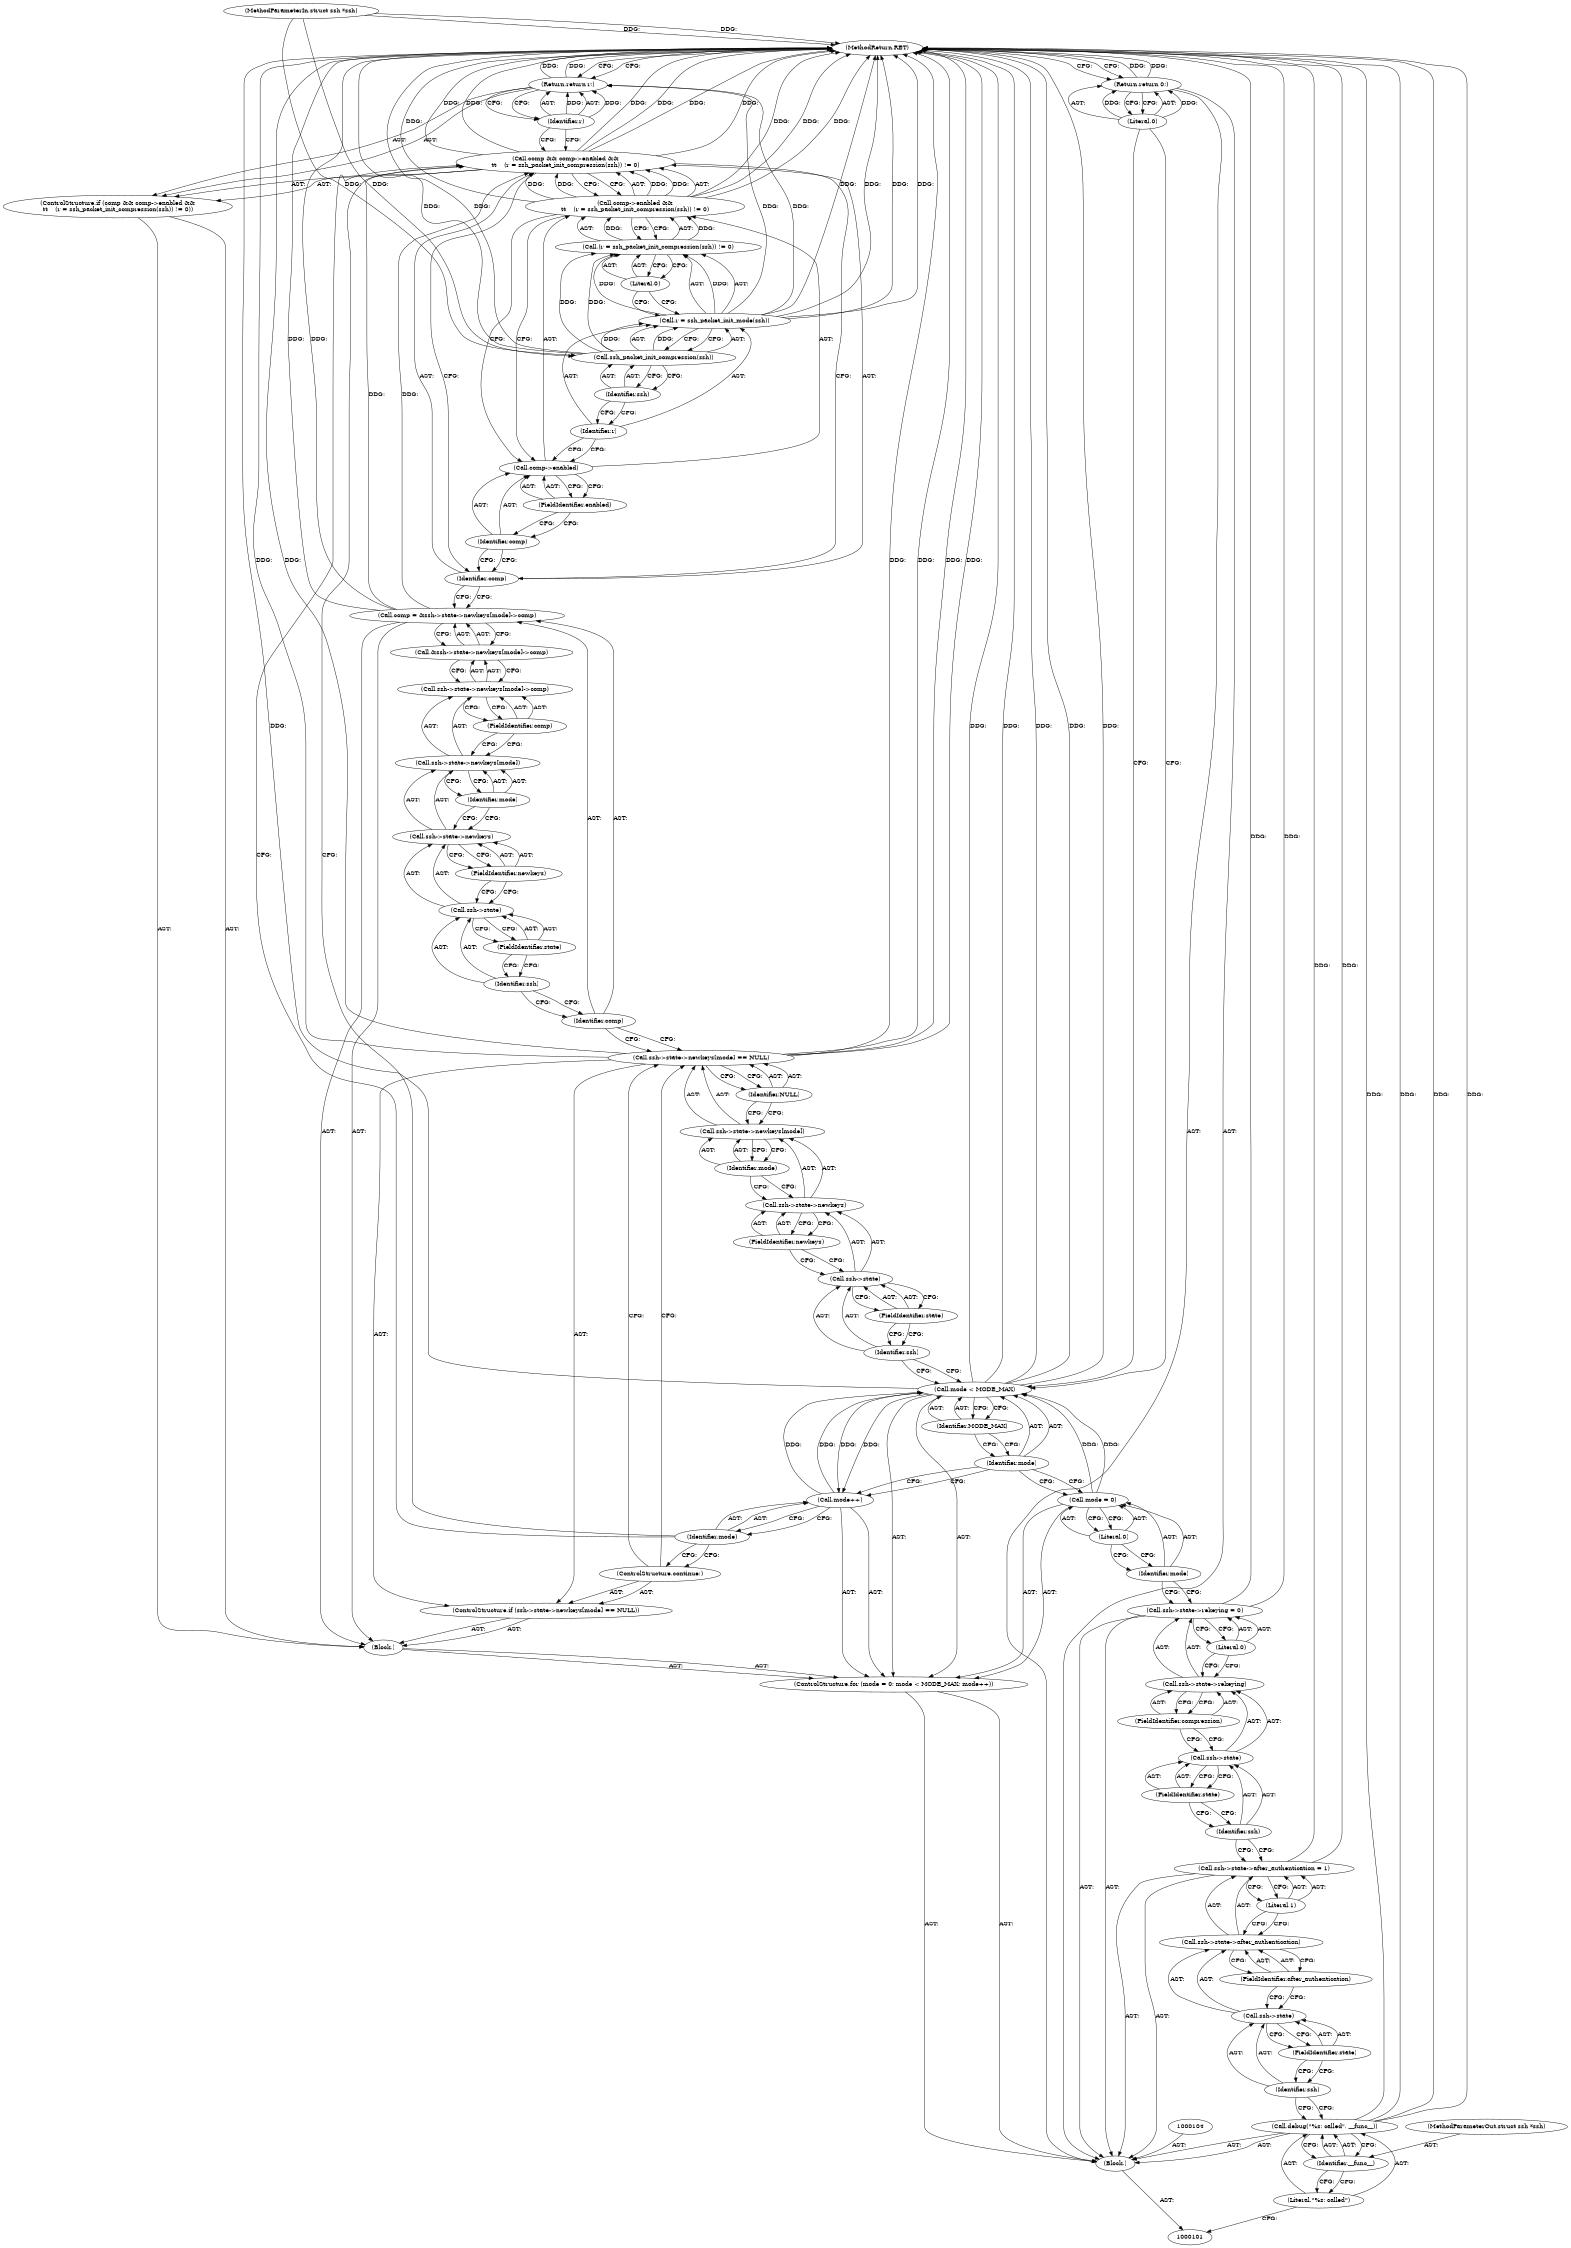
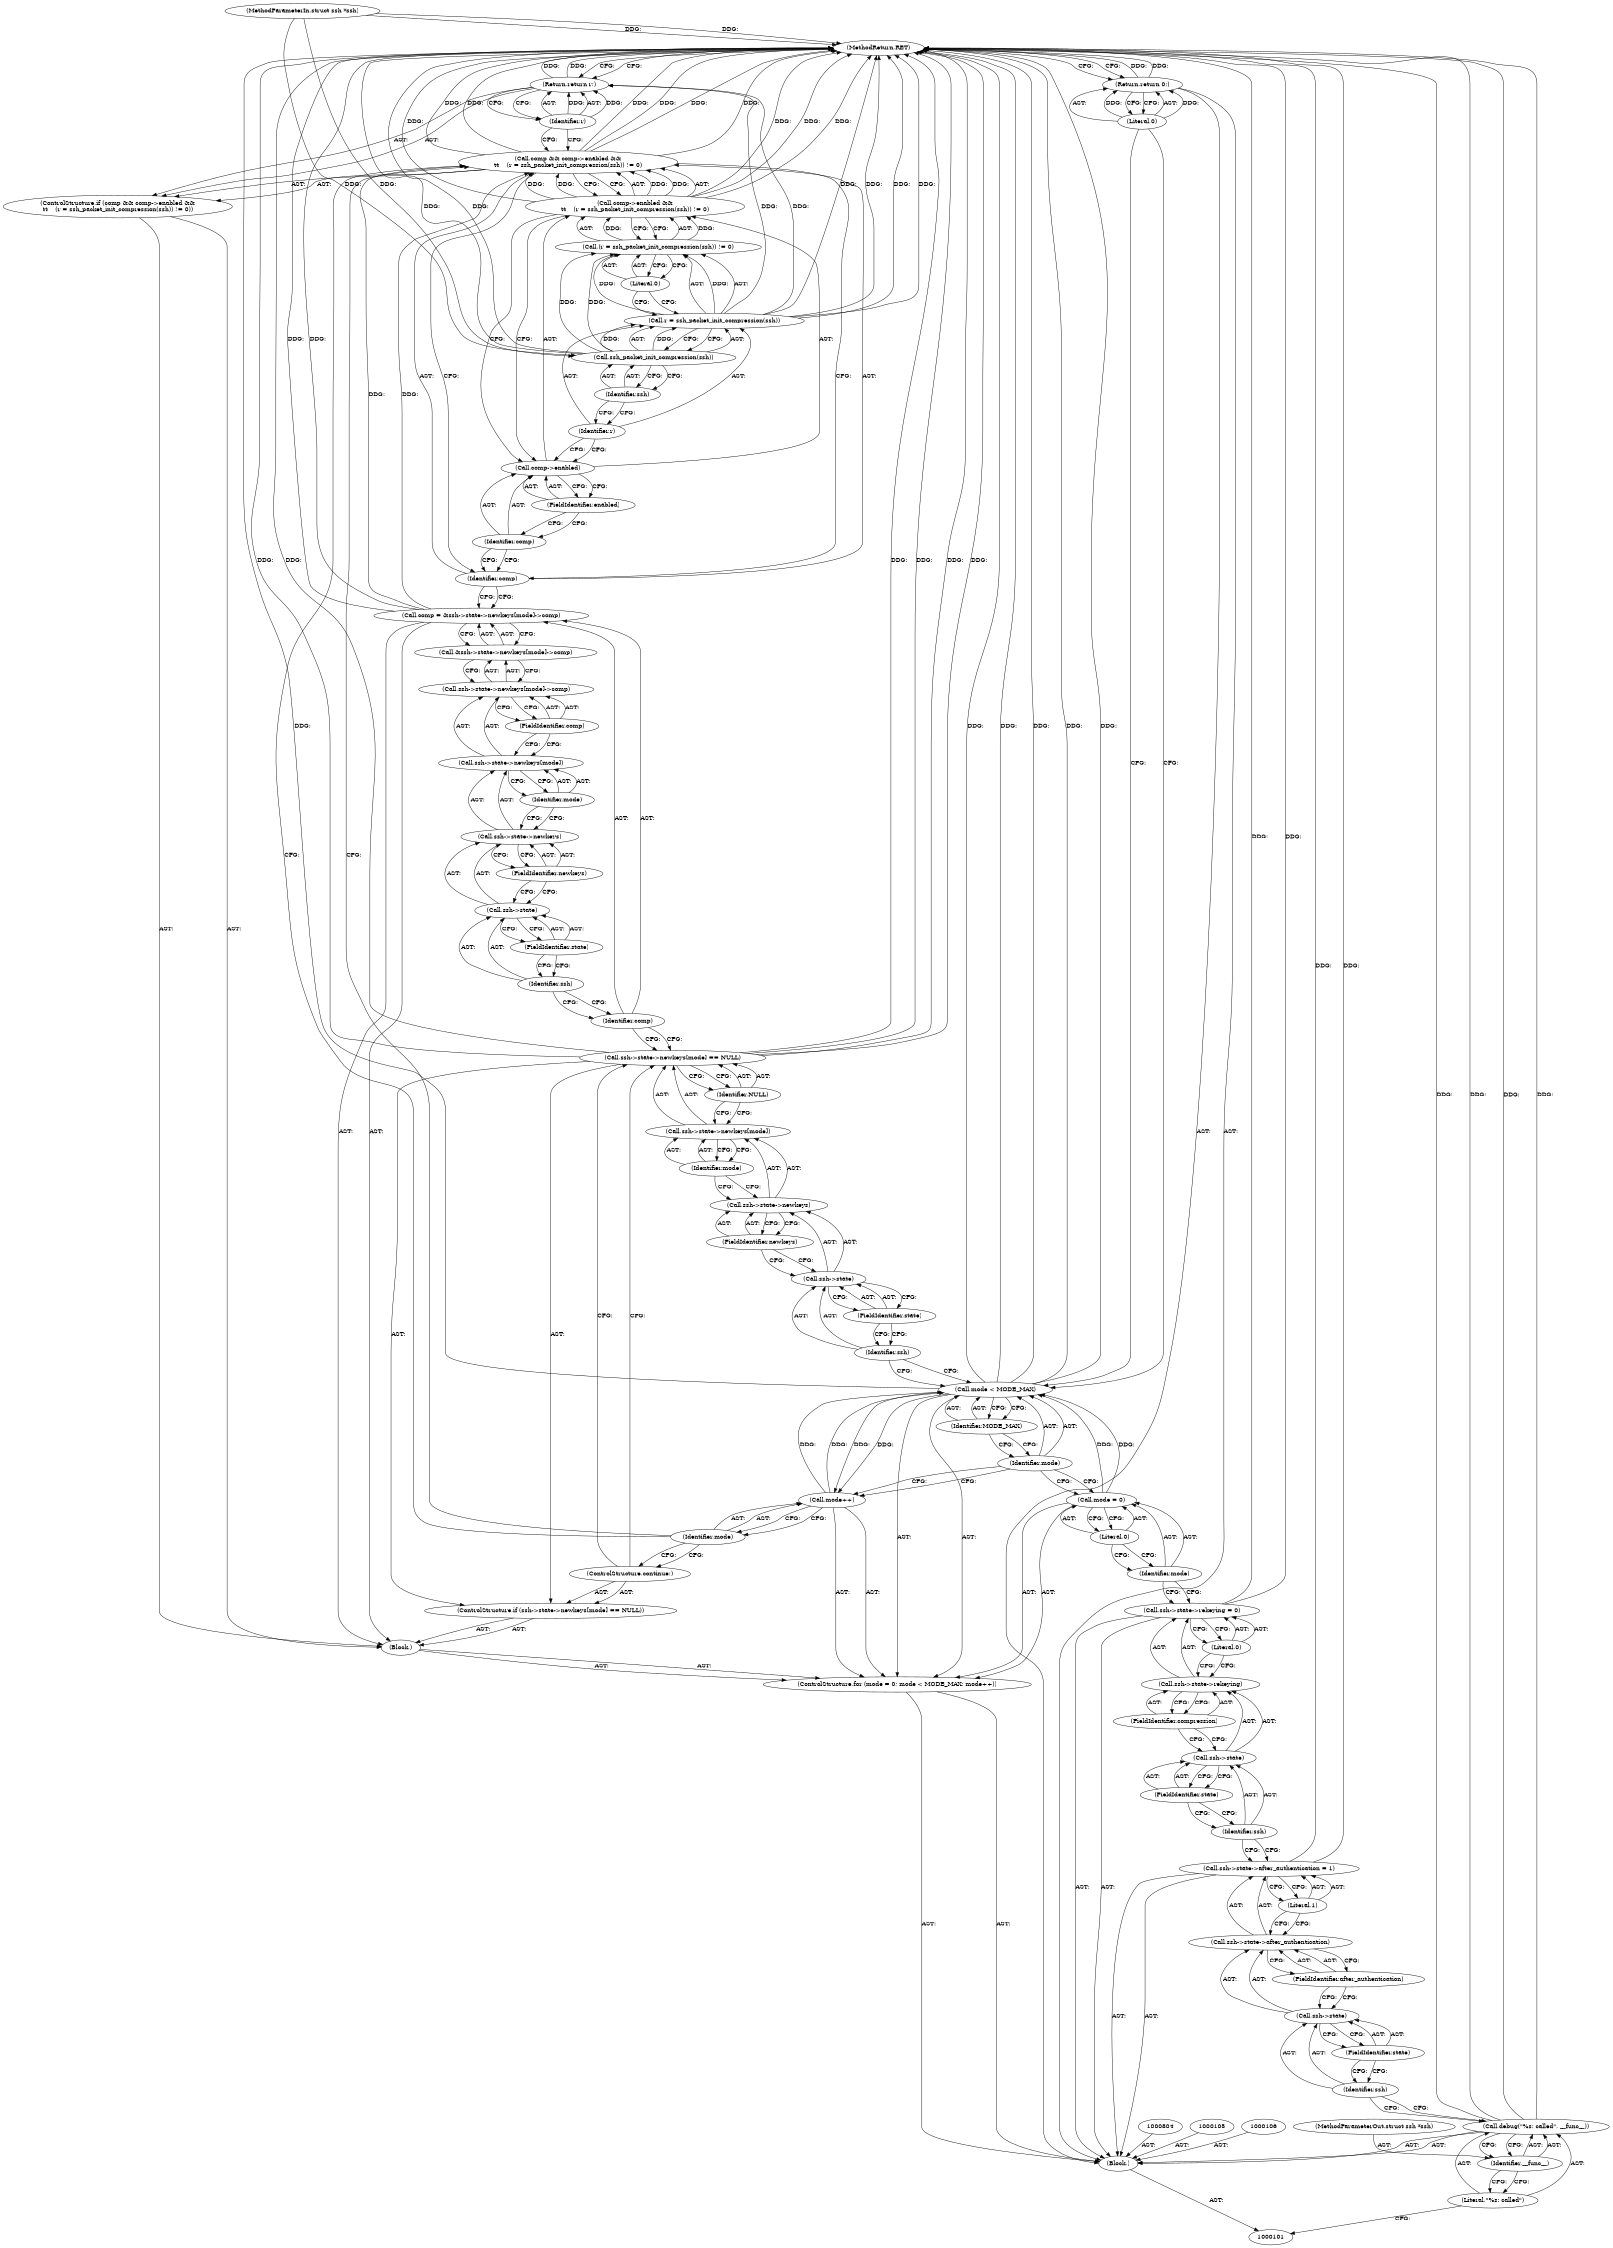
node "(Call,r = ssh_packet_init_mode(ssh))": label "(Call,r = ssh_packet_init_mode(ssh))" -> "(Call,r = ssh_packet_init_compression(ssh))"
node "1000104": label "1000104" -> "1000804"
node "1000105": added
node "1000106": added
